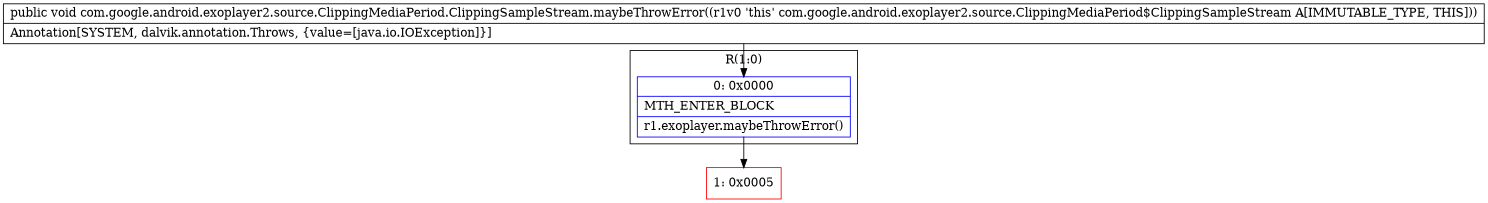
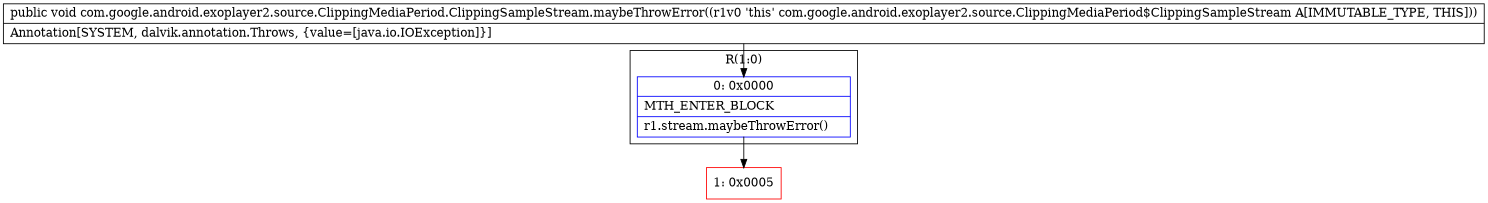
node "0: 0x0000": text "r1.exoplayer.maybeThrowError()" -> "r1.stream.maybeThrowError()"
